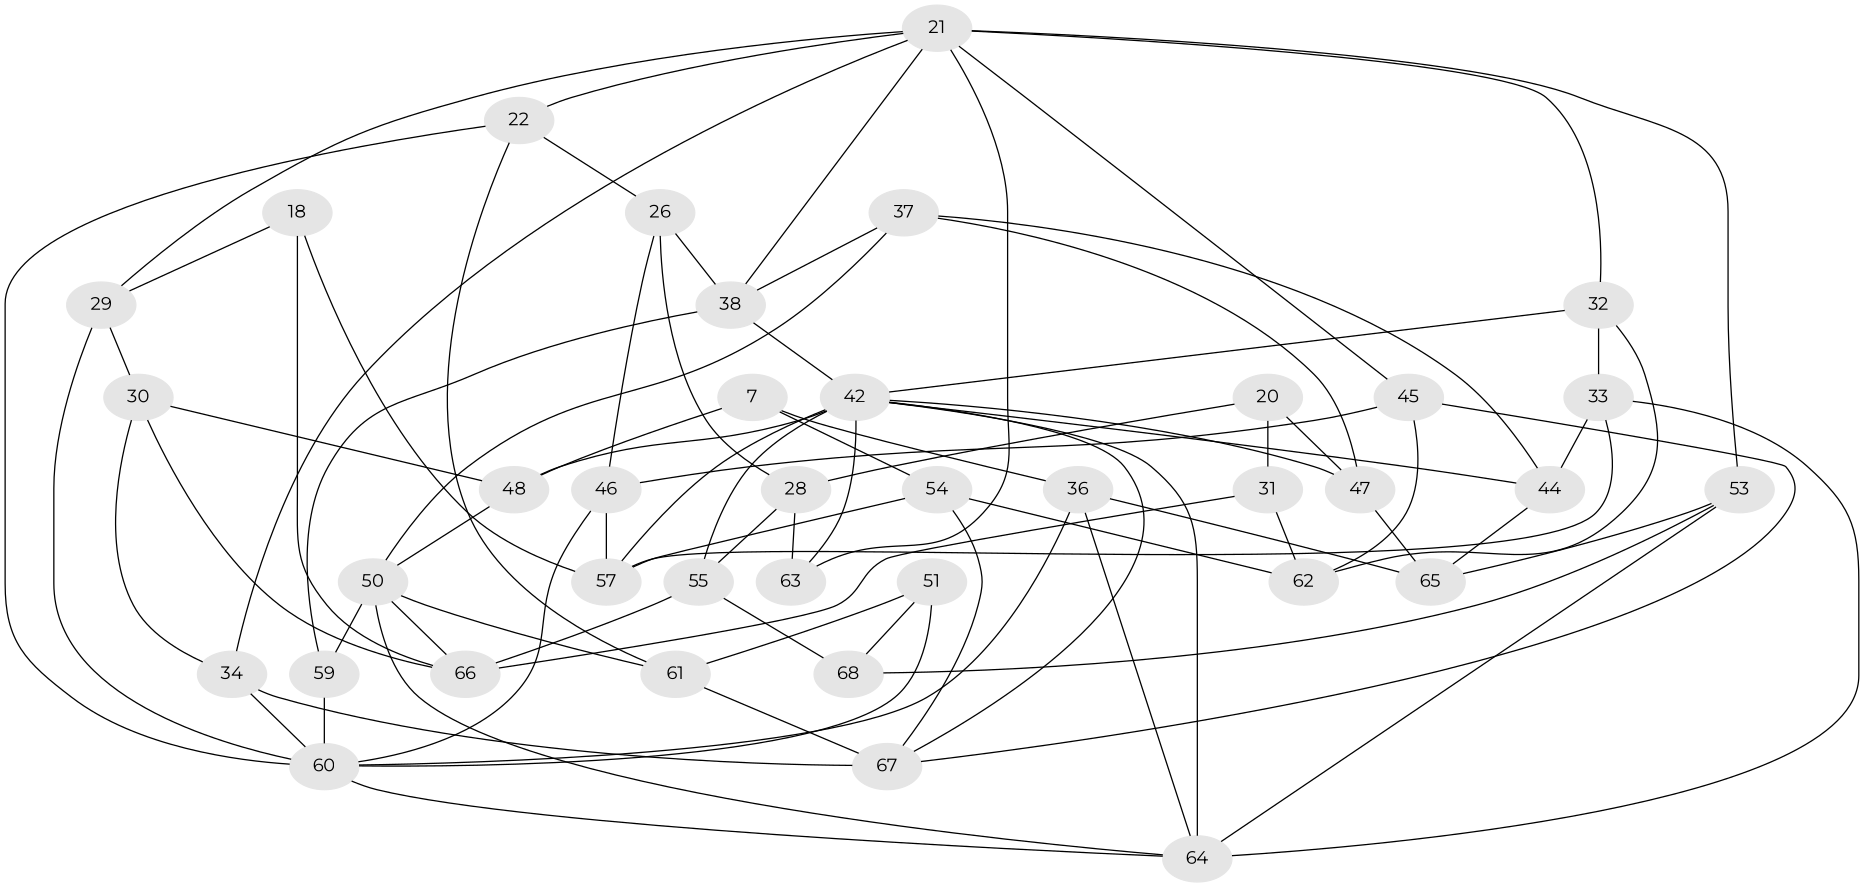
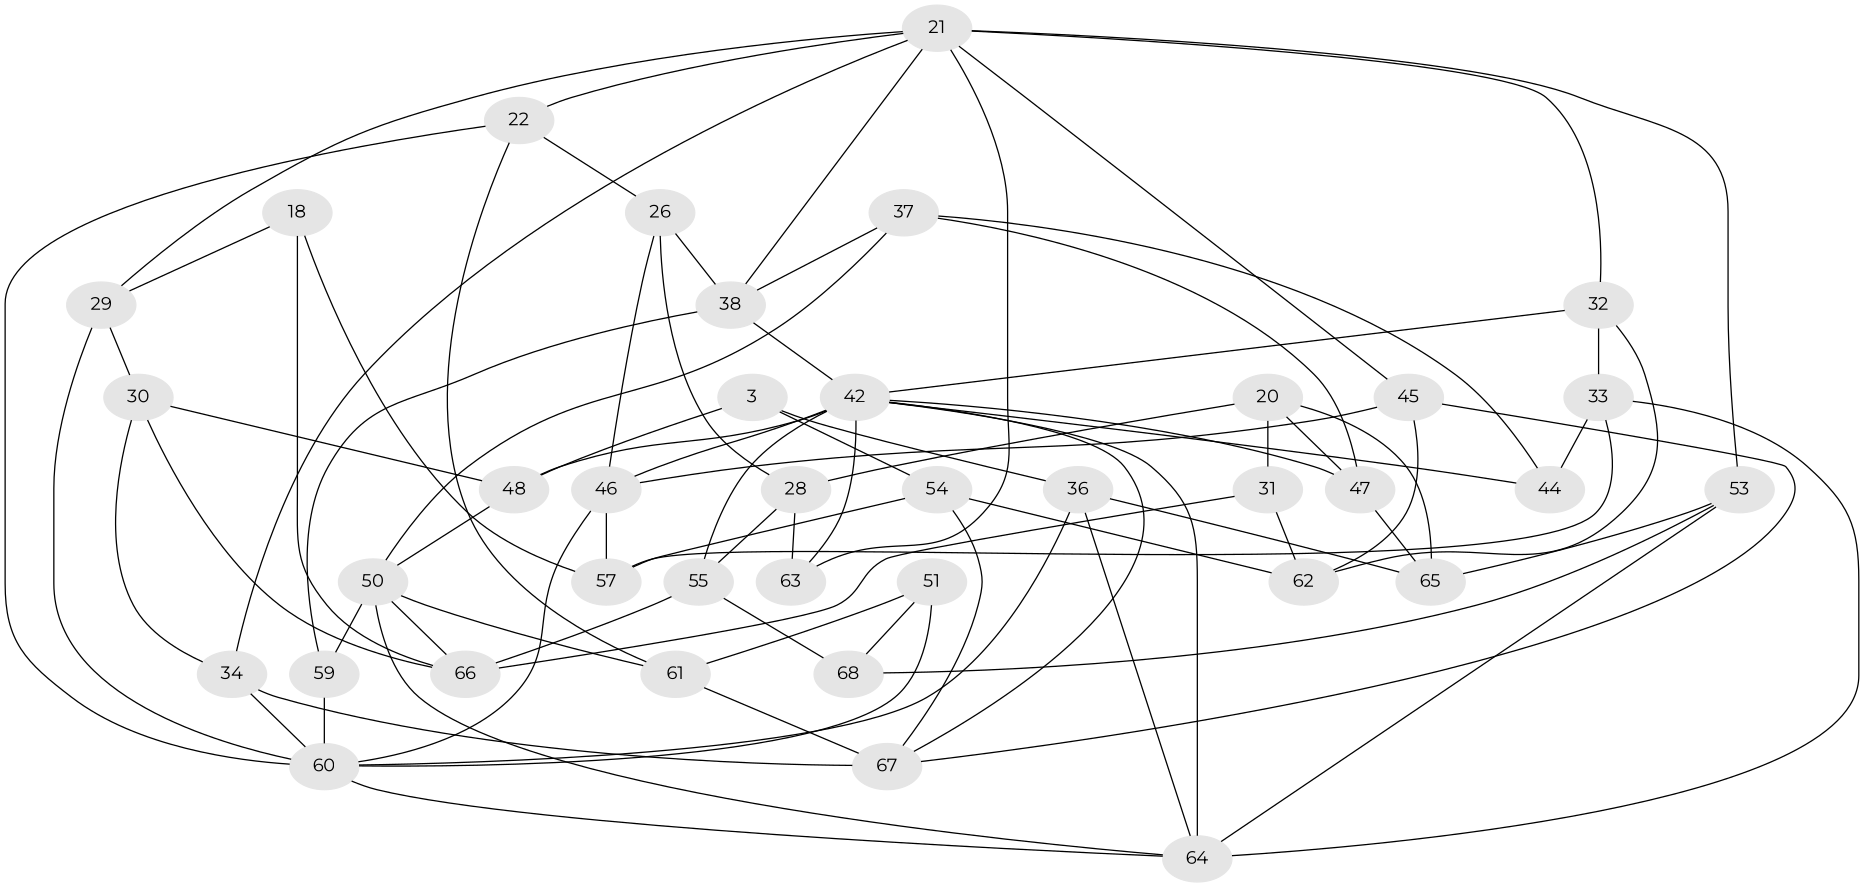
node "7": label "7" -> "3"
edge "42" -- "57": now "42" -- "46"
edge "44" -- "65": now "20" -- "65"
